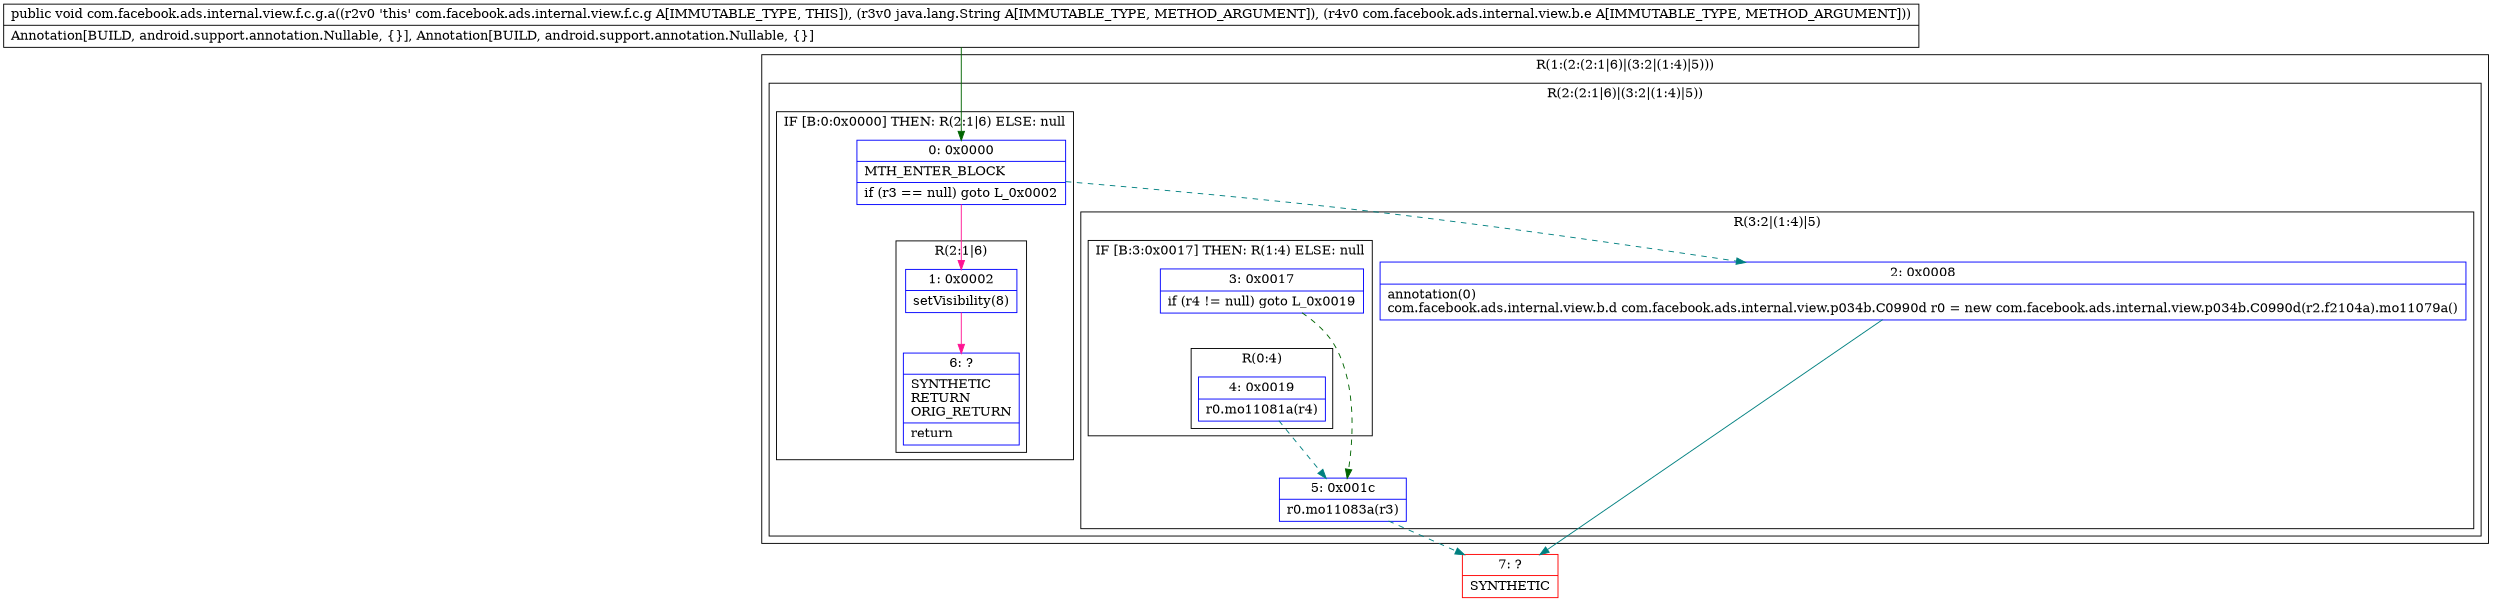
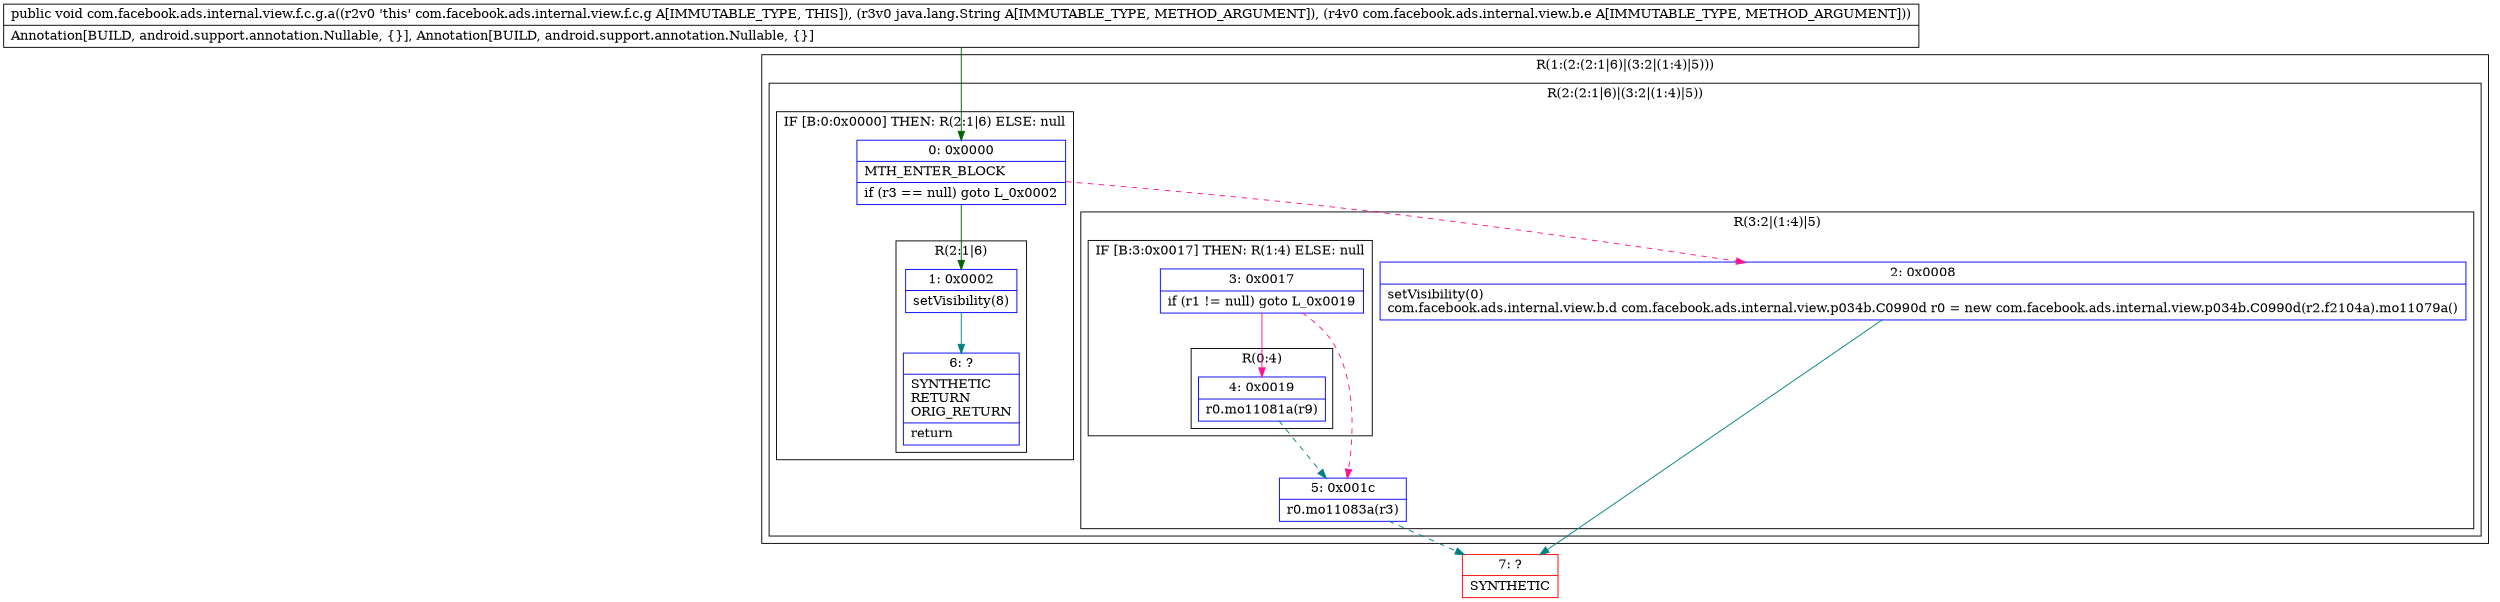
edge "0: 0x0000" -> "2: 0x0008": color teal -> deeppink
edge "0: 0x0000" -> "1: 0x0002": color deeppink -> darkgreen
node "2: 0x0008": text "annotation(0)" -> "setVisibility(0)"
node "3: 0x0017": text "if (r4 != null) goto L_0x0019" -> "if (r1 != null) goto L_0x0019"
edge "1: 0x0002" -> "6: ?": color deeppink -> teal
edge "3: 0x0017" -> "4: 0x0019": added
edge "3: 0x0017" -> "5: 0x001c": color darkgreen -> deeppink
node "4: 0x0019": text "r0.mo11081a(r4)" -> "r0.mo11081a(r9)"
